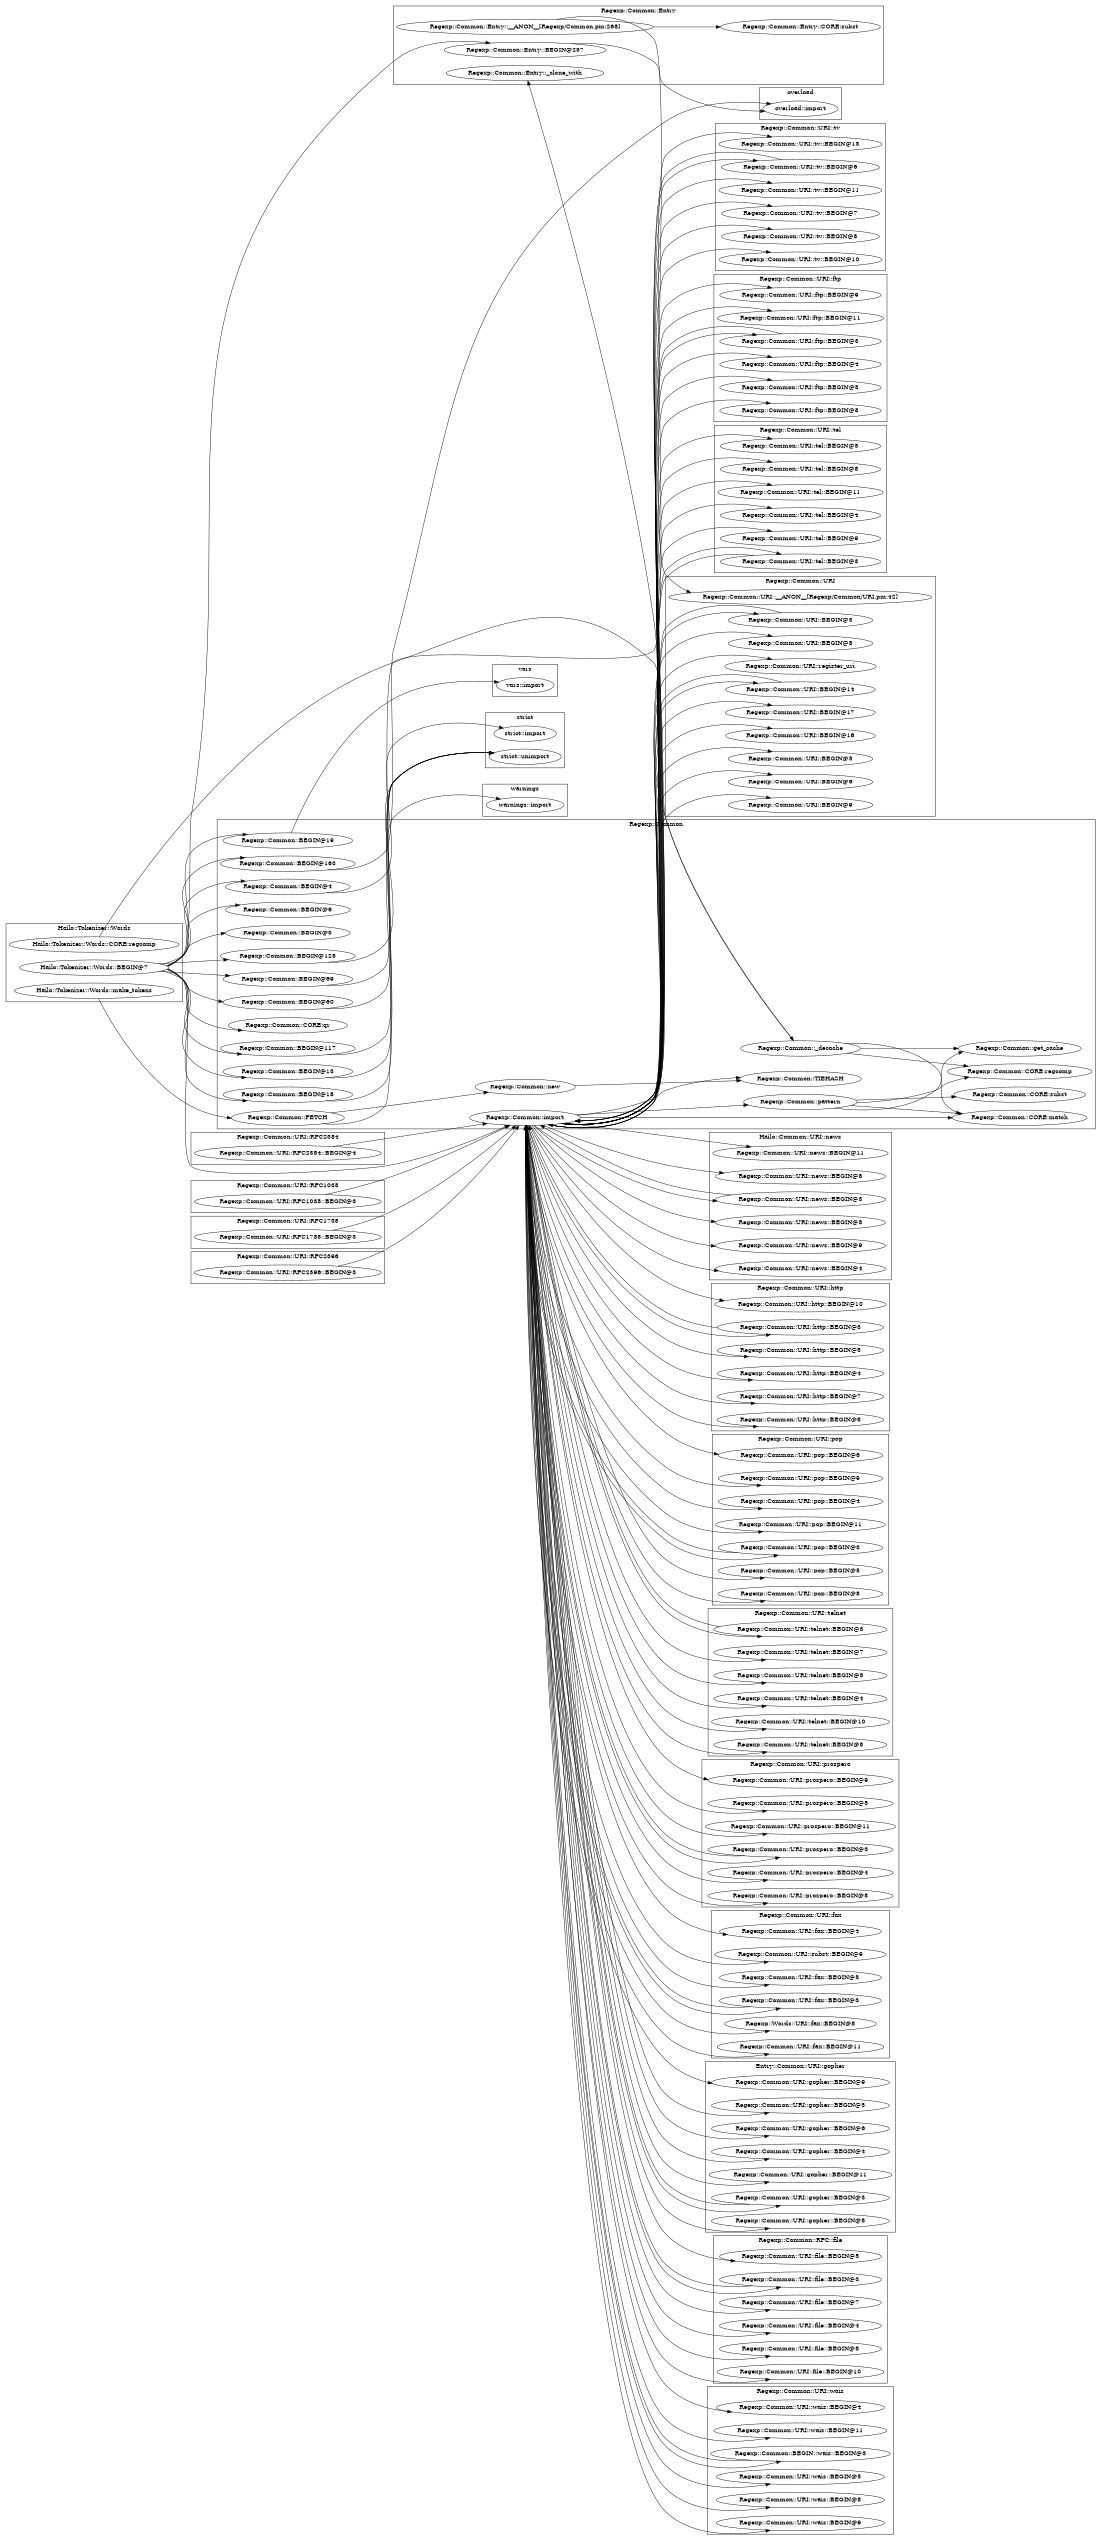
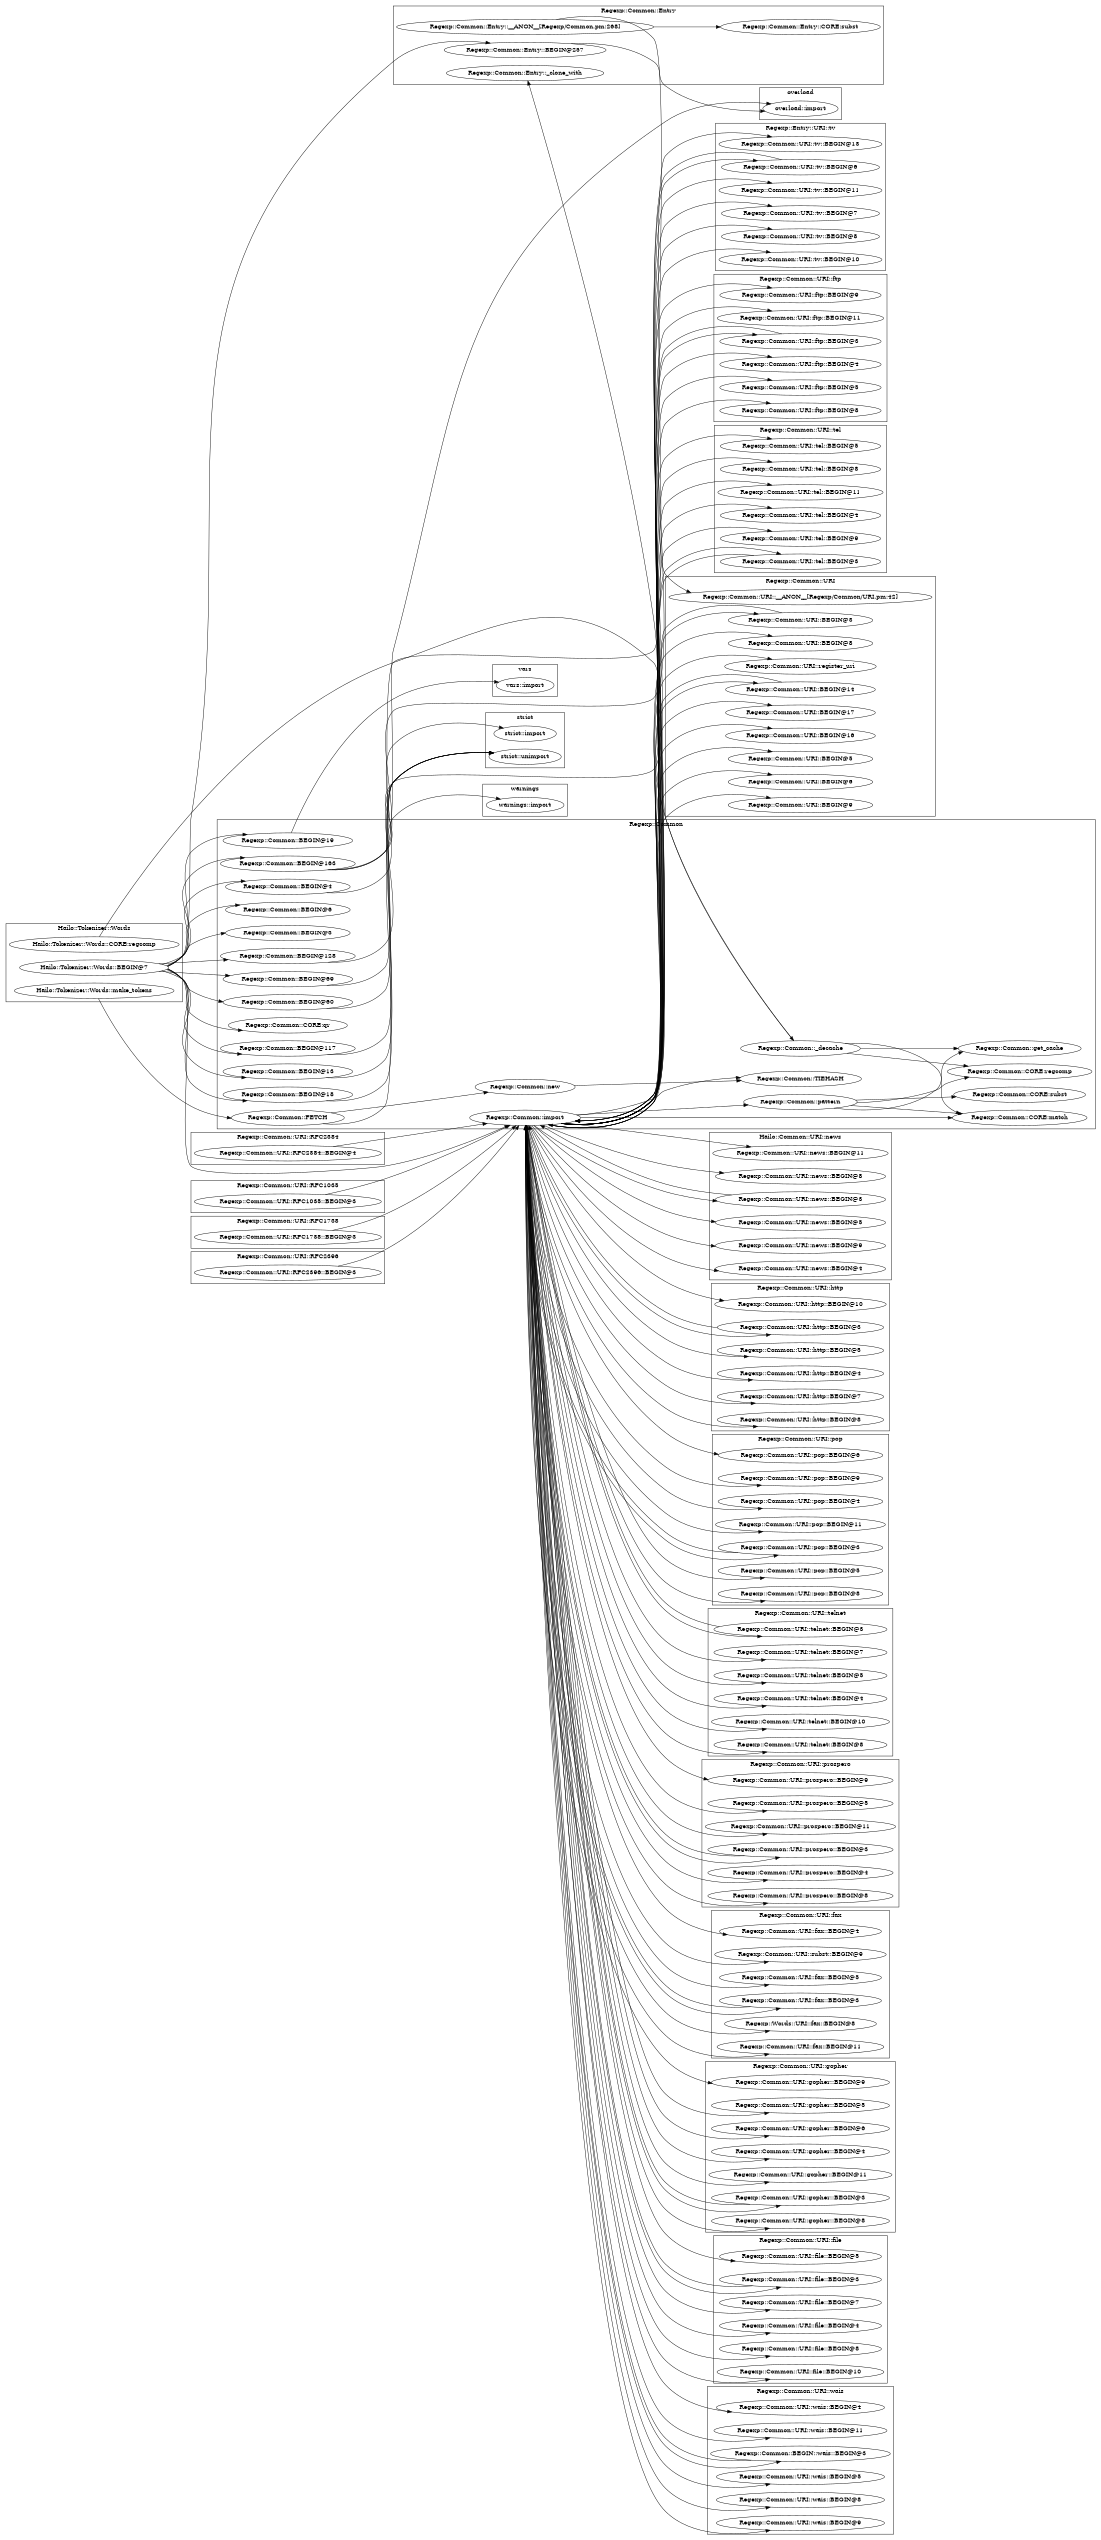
cluster "Regexp::Common::URI::tv": label "Regexp::Common::URI::tv" -> "Regexp::Entry::URI::tv"
edge "Regexp::Common::import" -> "Regexp::Common::URI::ftp::BEGIN@9": now "Regexp::Common::BEGIN@163" -> "Regexp::Common::URI::ftp::BEGIN@9"
edge "Regexp::Common::import" -> "Regexp::Common::URI::tel::BEGIN@5": now "Regexp::Common::BEGIN@163" -> "Regexp::Common::URI::tel::BEGIN@5"
cluster "Entry::Common::URI::gopher": label "Entry::Common::URI::gopher" -> "Regexp::Common::URI::gopher"
cluster "Regexp::Common::RFC::file": label "Regexp::Common::RFC::file" -> "Regexp::Common::URI::file"
